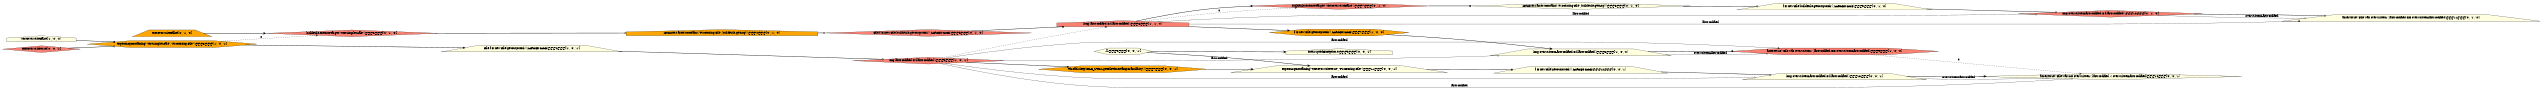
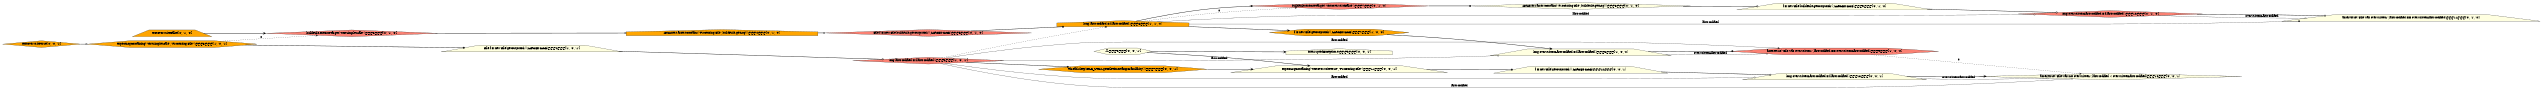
node "long lastModified = f.lastModified()@@@6@@@['1', '1', '0']": fillcolor salmon -> orange
node "testOverwriteFalse['1', '0', '0']": removed
node "testOverwriteTrue['0', '0', '1']": fillcolor salmon -> orange
